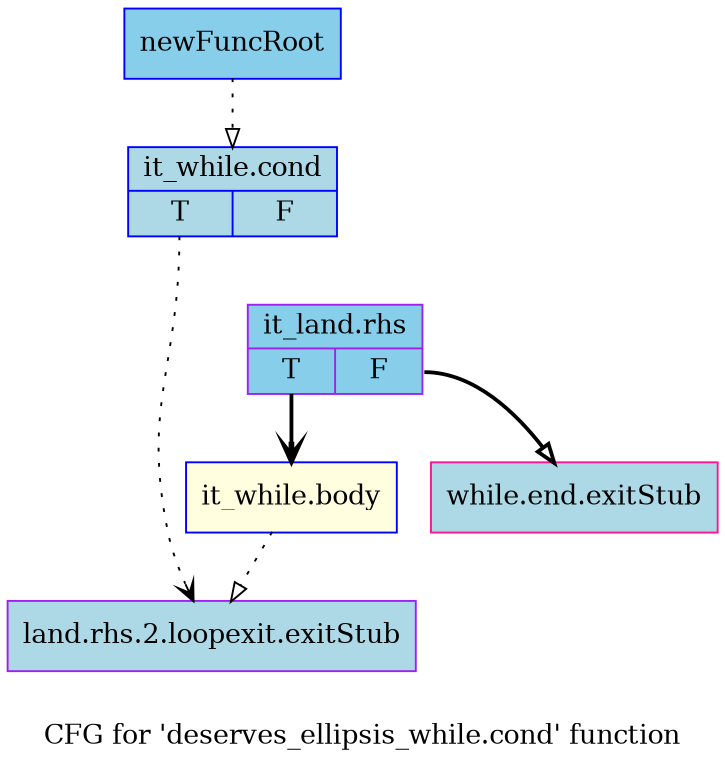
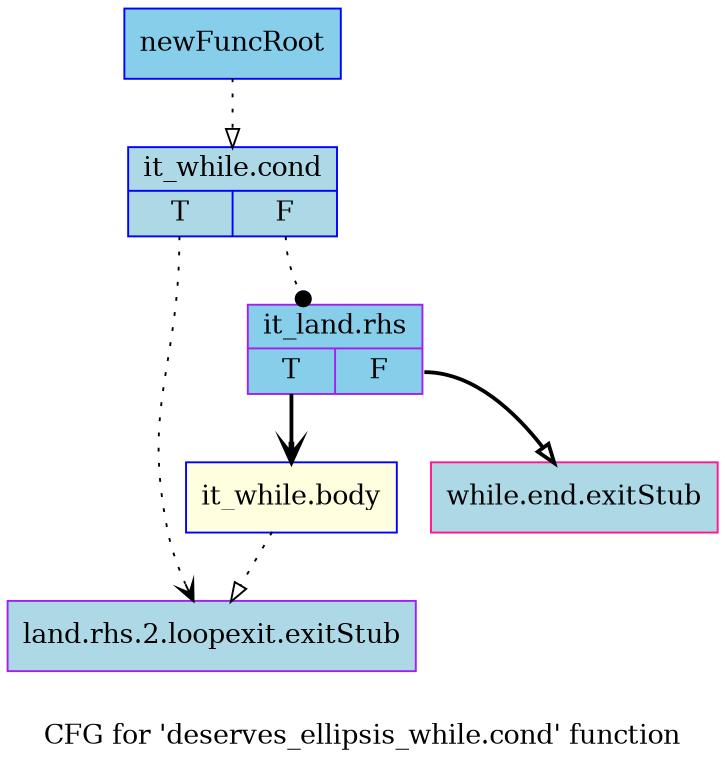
edge "it_while.cond" -> "it_land.rhs": added
